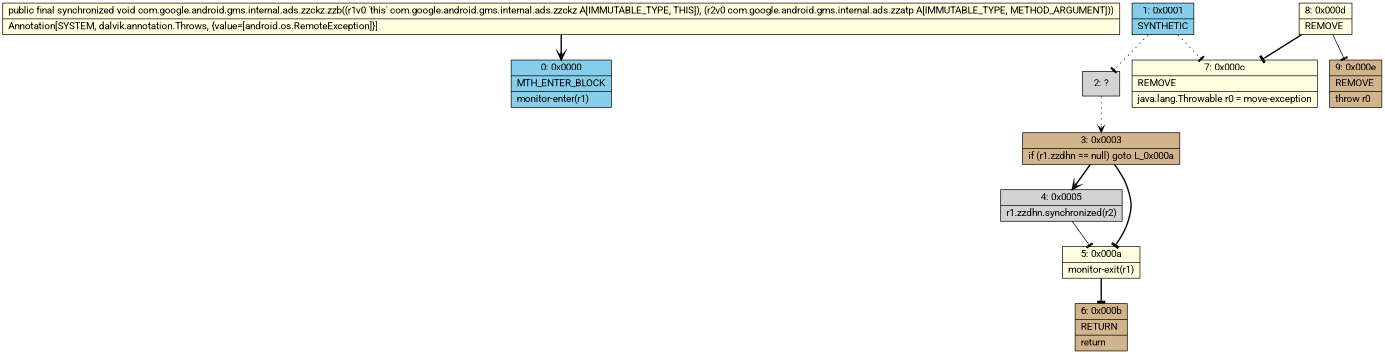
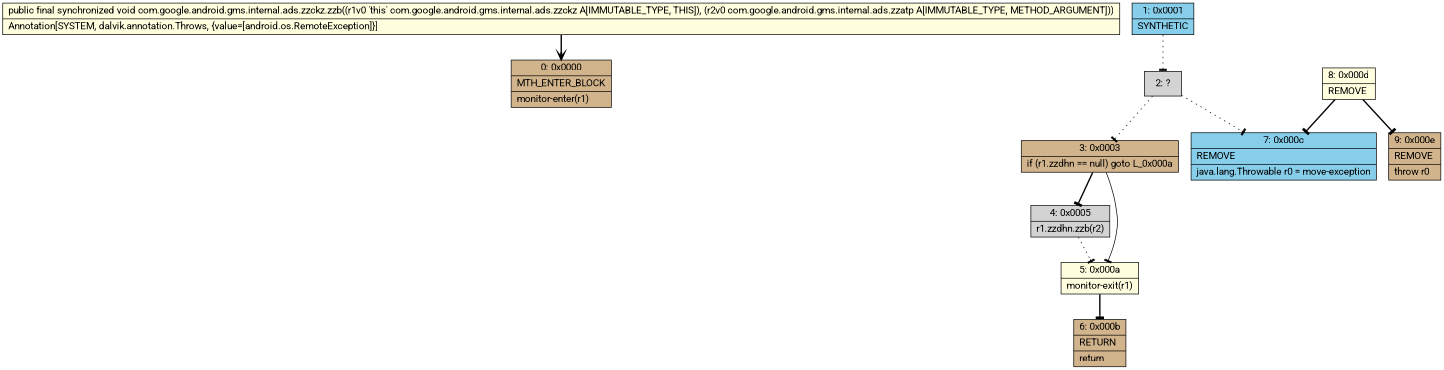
edge "1: 0x0001" -> "7: 0x000c": now "2: ?" -> "7: 0x000c"
edge "8: 0x000d" -> "9: 0x000e": style solid -> bold
node "0: 0x0000": fillcolor skyblue -> tan
node "7: 0x000c": fillcolor lightyellow -> skyblue
edge "2: ?" -> "3: 0x0003": arrowhead vee -> tee
edge "3: 0x0003" -> "4: 0x0005": arrowhead vee -> tee
edge "3: 0x0003" -> "5: 0x000a": style bold -> solid
node "4: 0x0005": text "r1.zzdhn.synchronized(r2)" -> "r1.zzdhn.zzb(r2)"
edge "4: 0x0005" -> "5: 0x000a": style solid -> dotted
